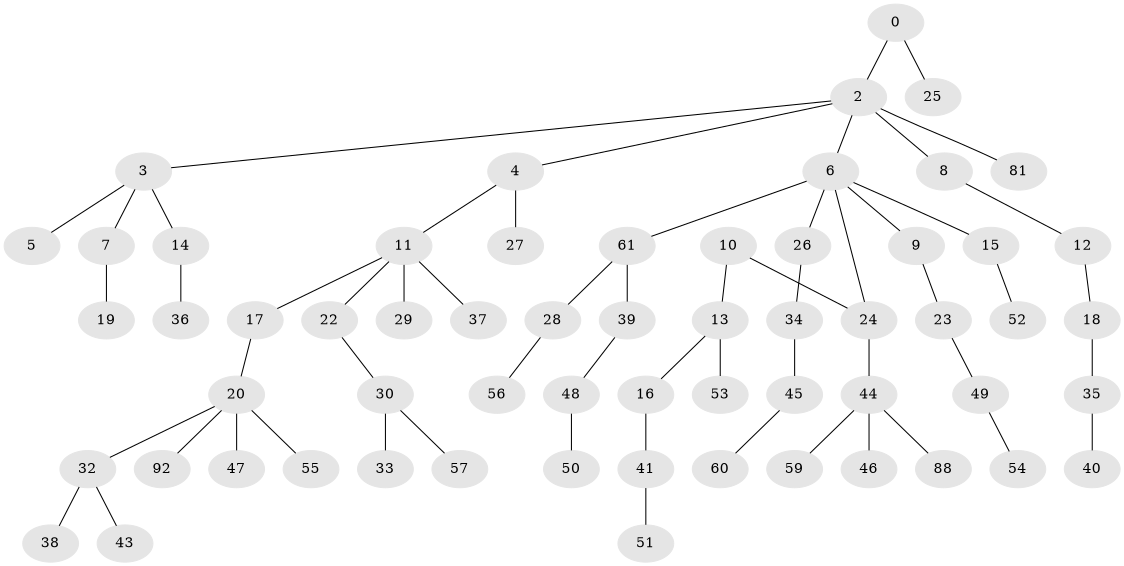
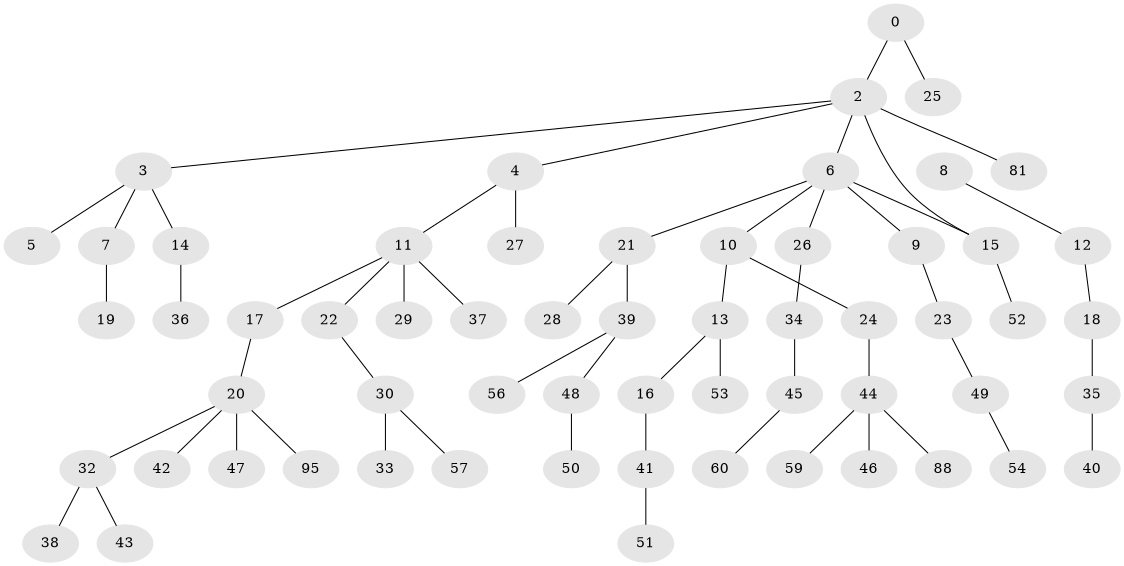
edge "2" -- "8": now "2" -- "15"
node "61": label "61" -> "21"
edge "6" -- "24": now "6" -- "10"
edge "28" -- "56": now "39" -- "56"
node "92": label "92" -> "42"
node "55": label "55" -> "95"
